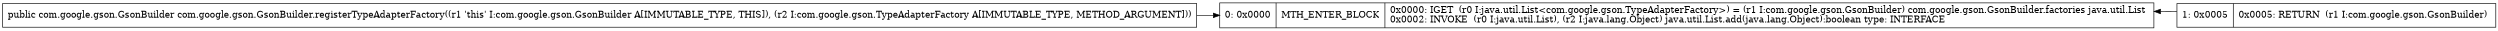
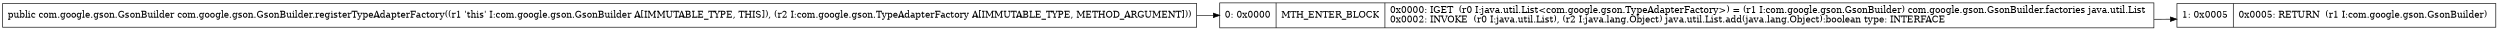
edge "1: 0x0005" -> "0: 0x0000": reversed
